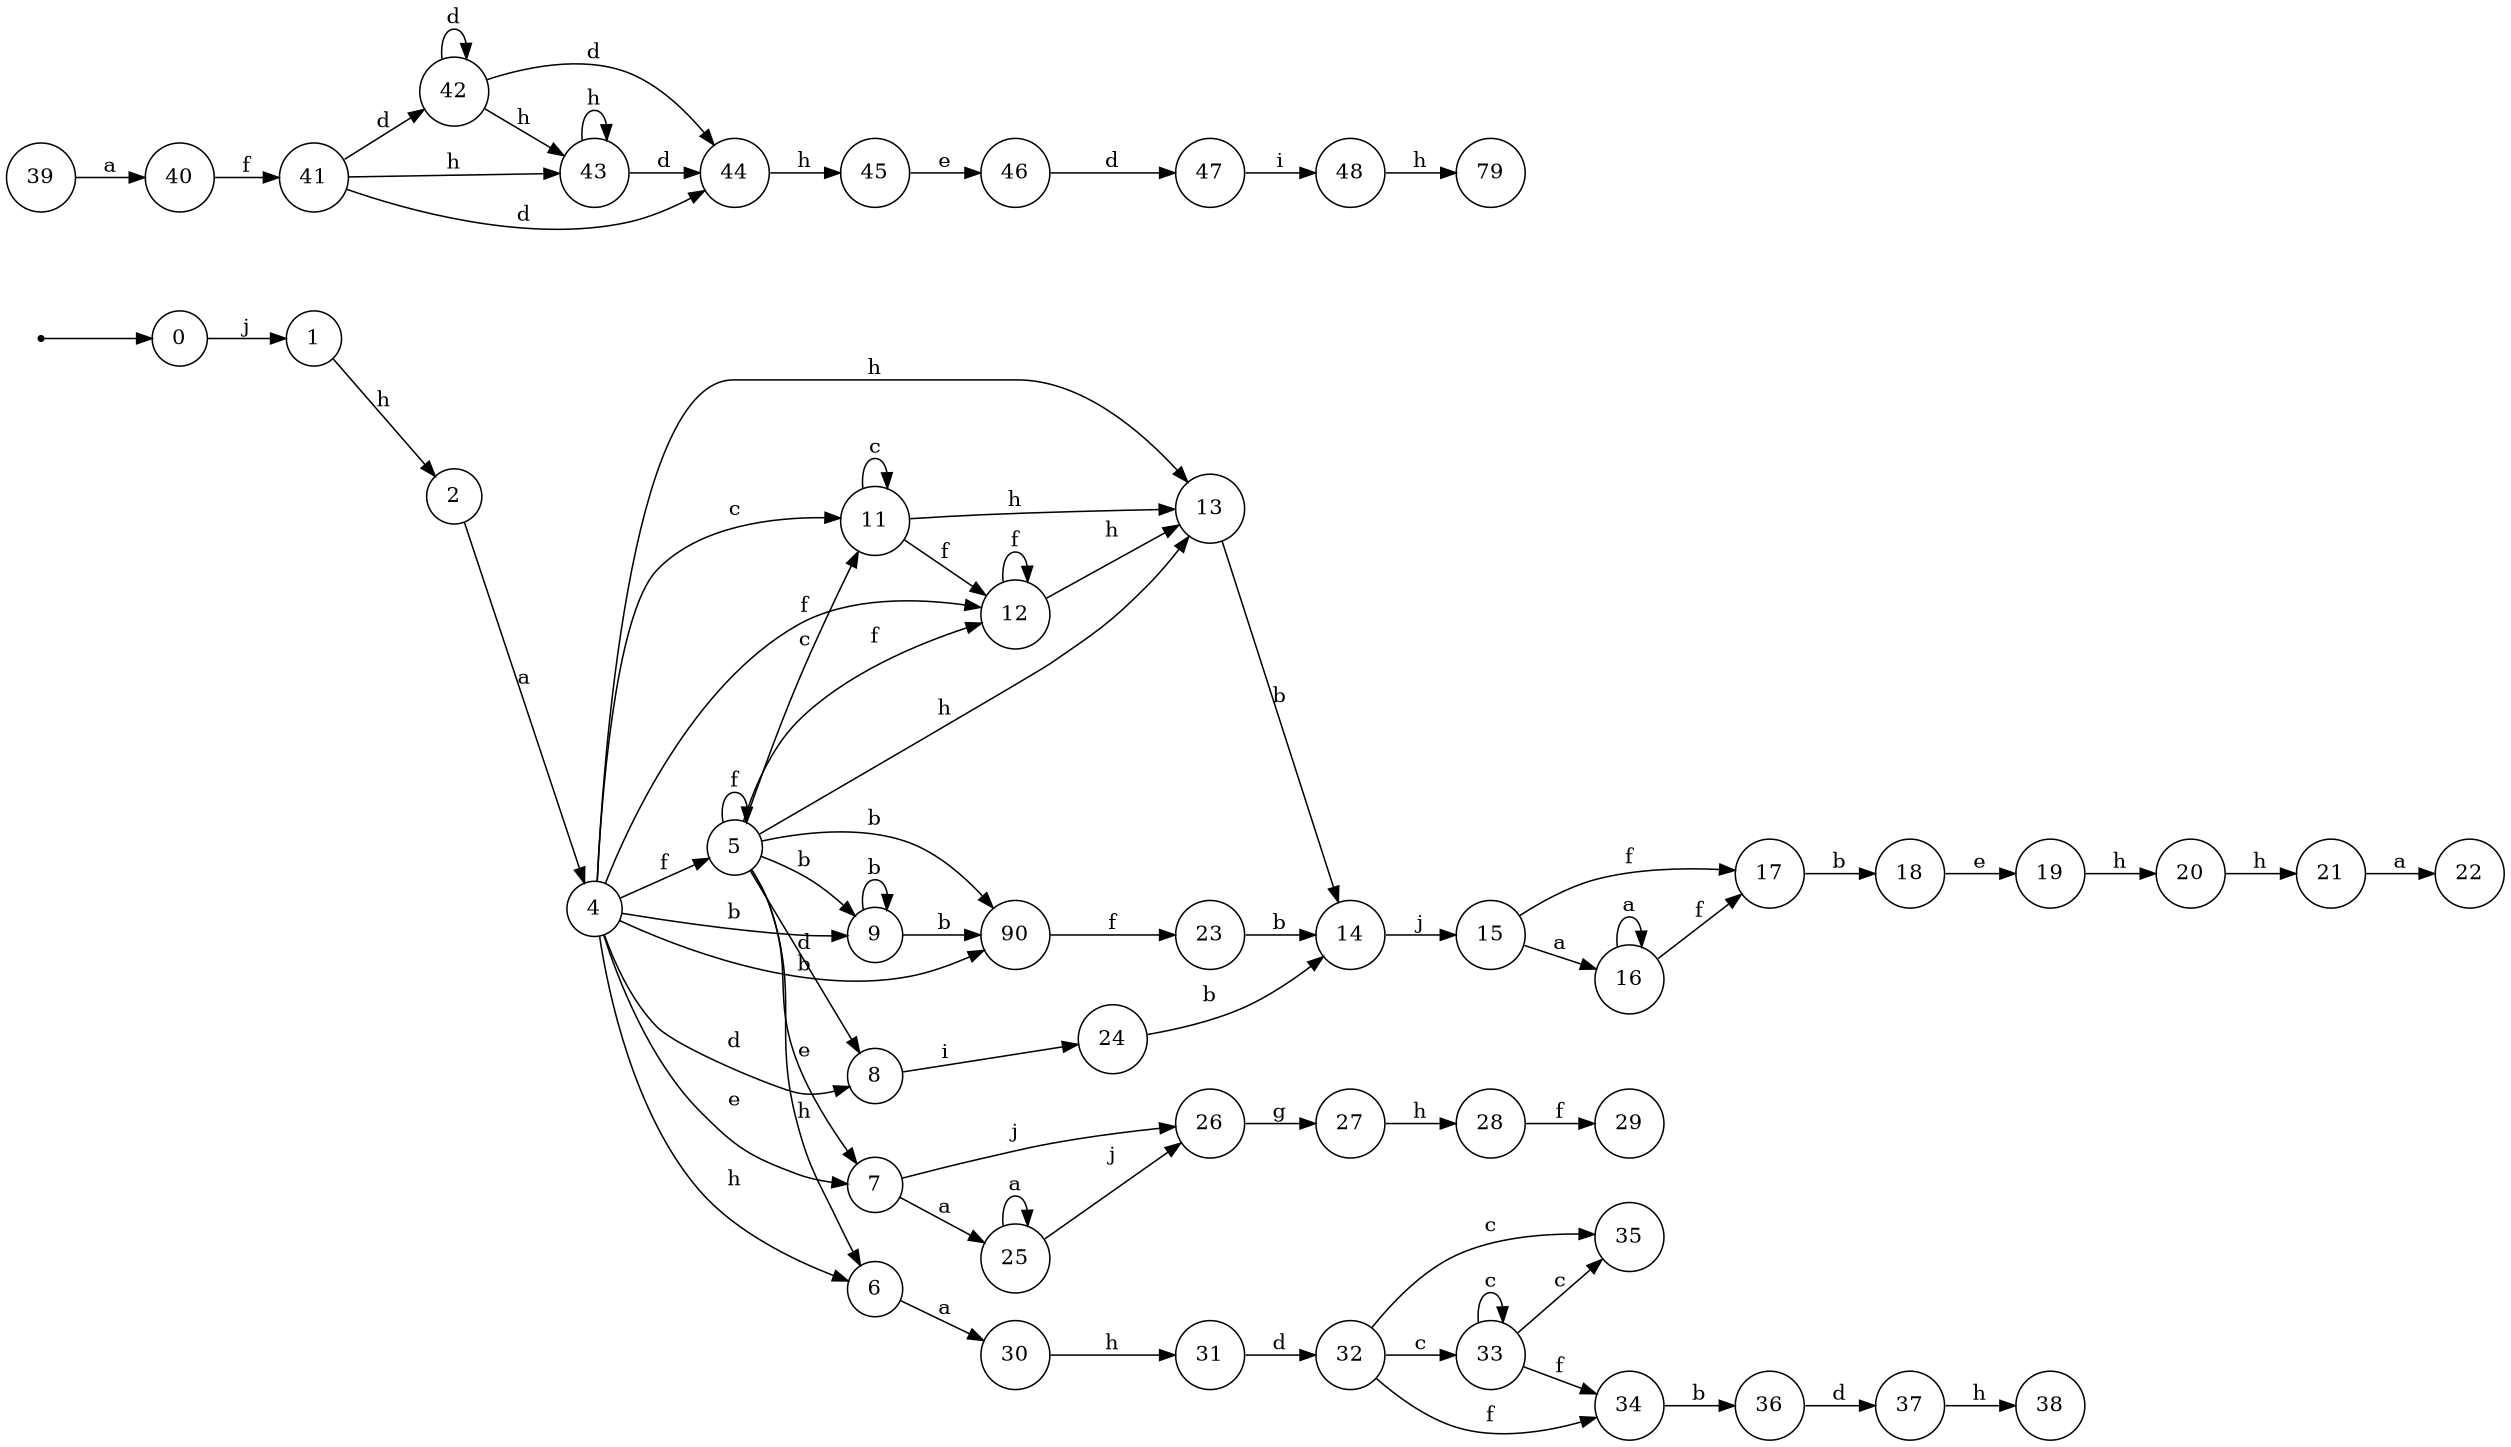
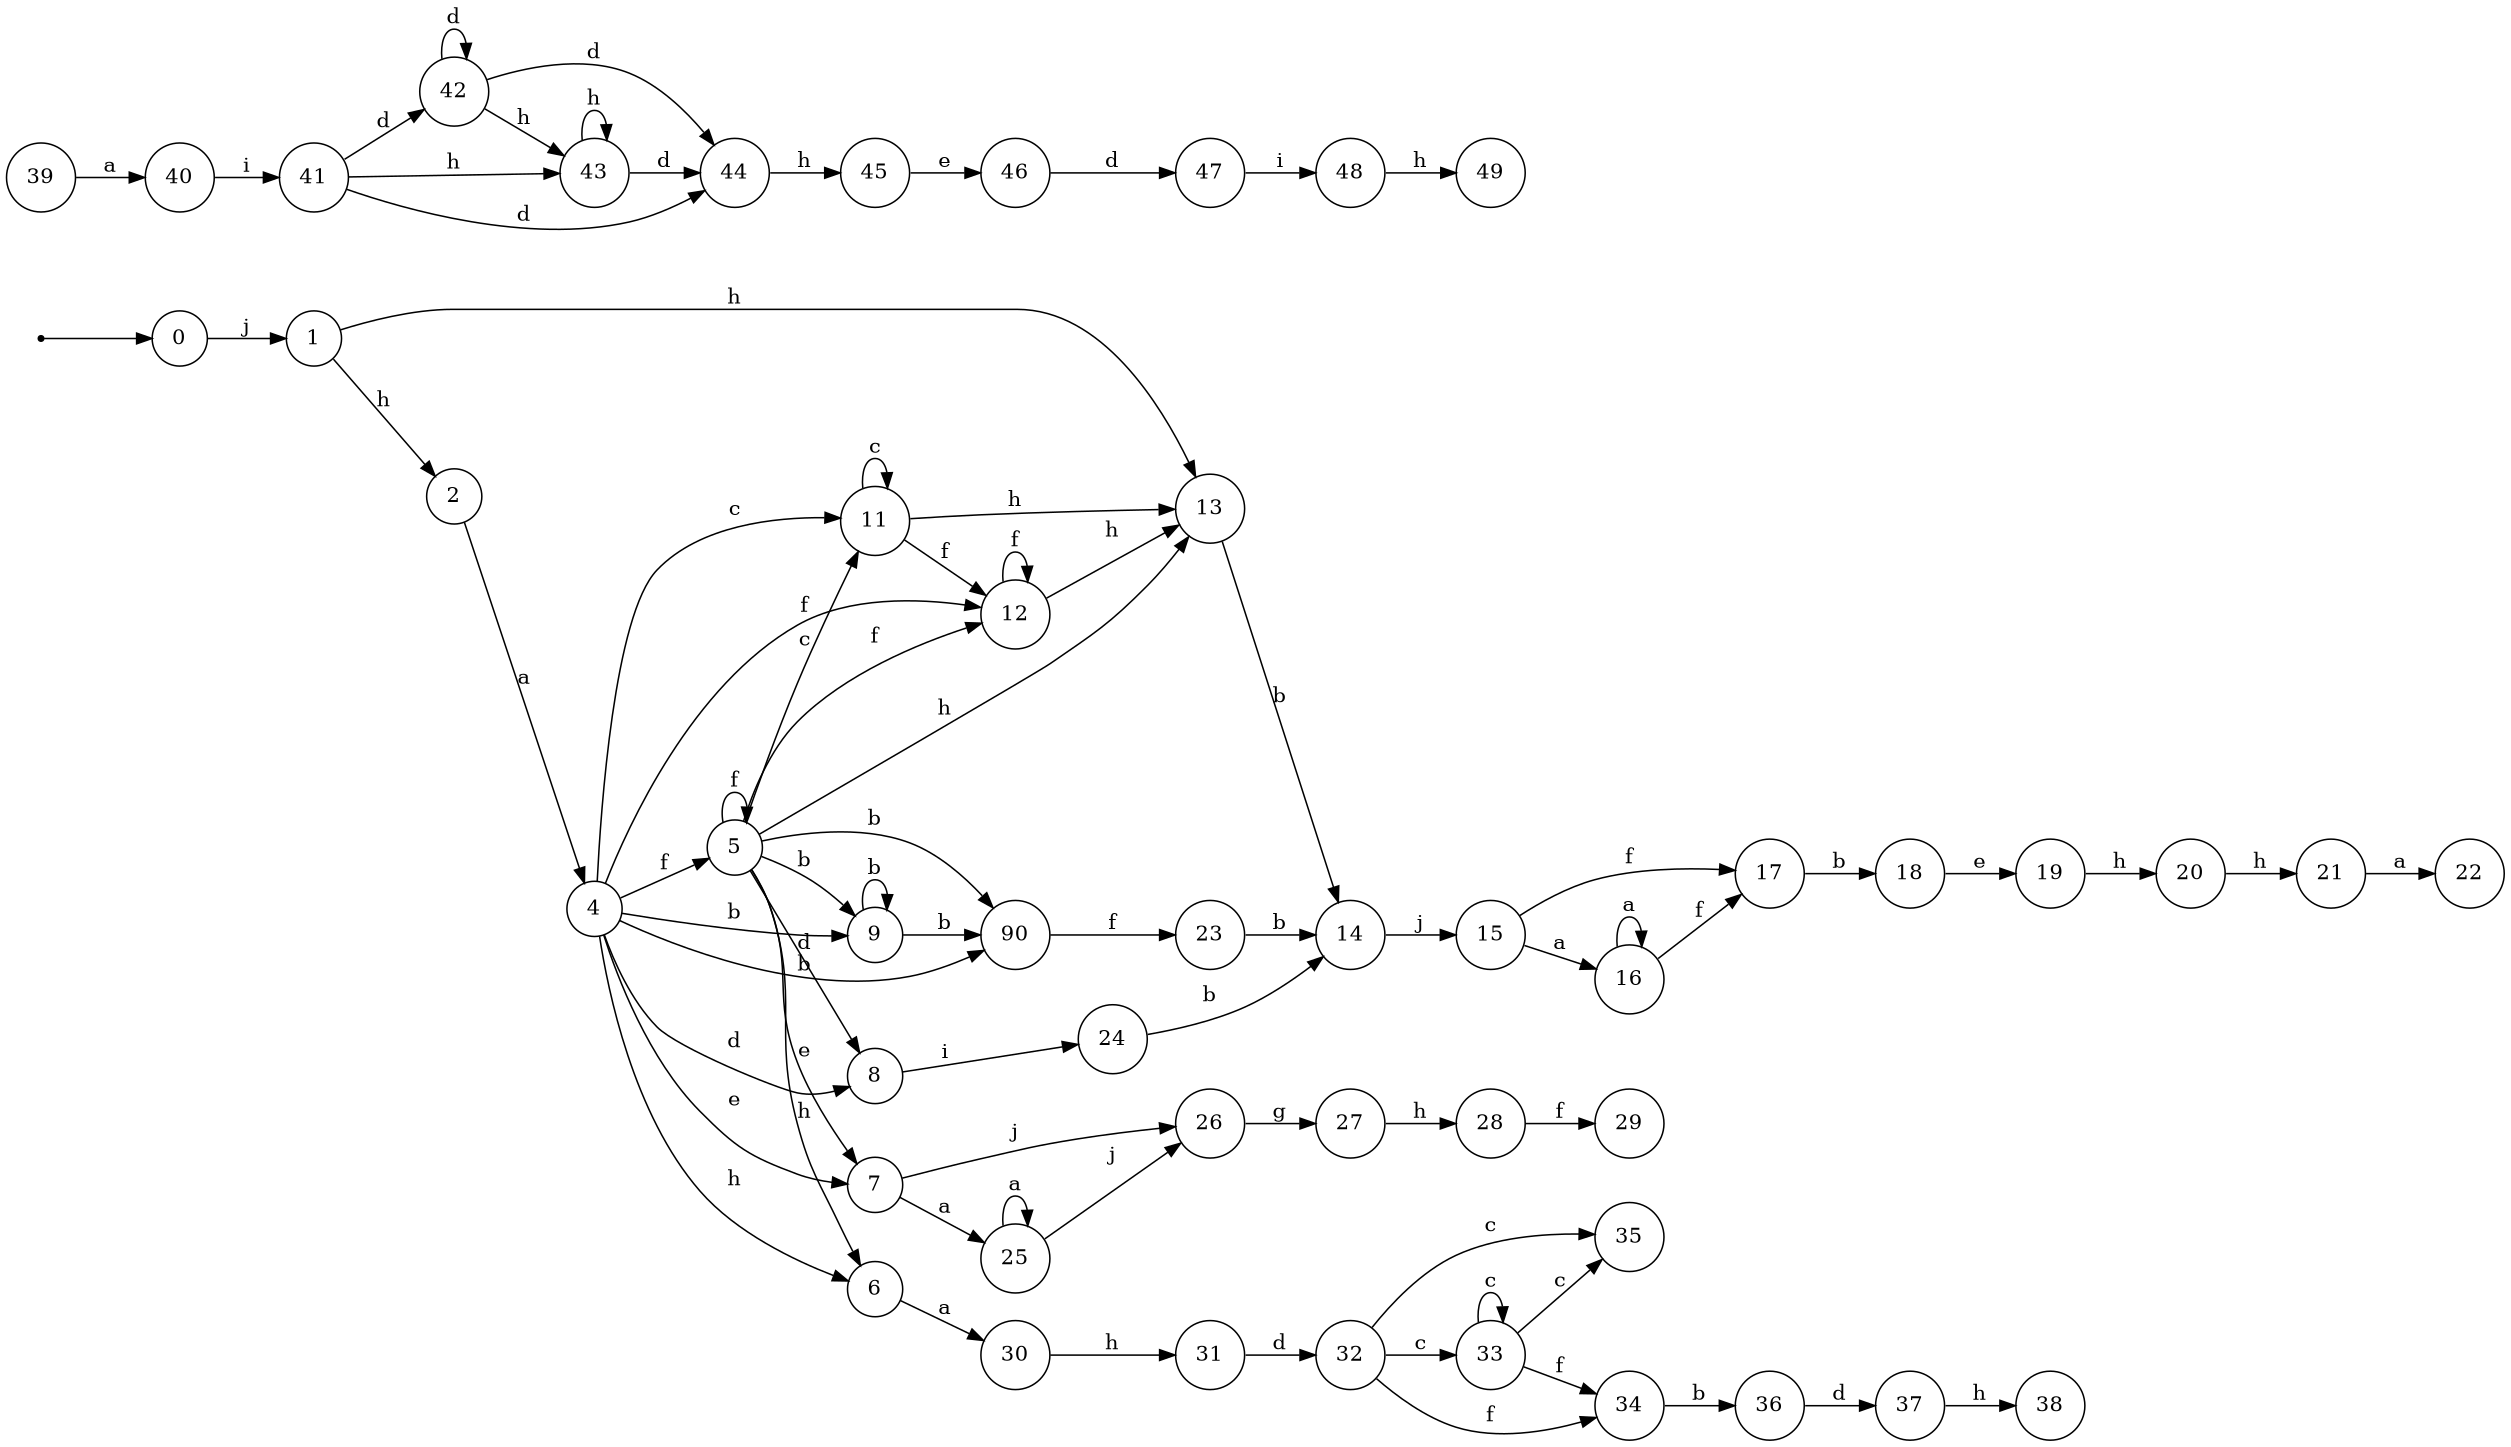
edge "40" -> "41": label "f" -> "i"
node "79": label "79" -> "49"
edge "4" -> "13": now "1" -> "13"
